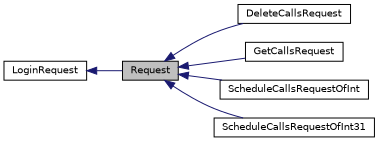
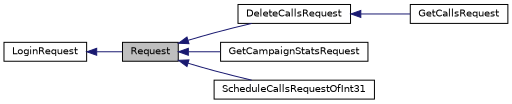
edge "GetCallsRequest" -> "Request": now "GetCallsRequest" -> "DeleteCallsRequest"
node "ScheduleCallsRequestOfInt": label "ScheduleCallsRequestOfInt" -> "GetCampaignStatsRequest"
